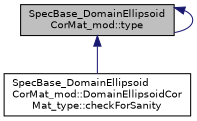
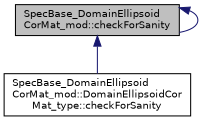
node "SpecBase_DomainEllipsoid CorMat_mod::type": label "SpecBase_DomainEllipsoid CorMat_mod::type" -> "SpecBase_DomainEllipsoid CorMat_mod::checkForSanity"
